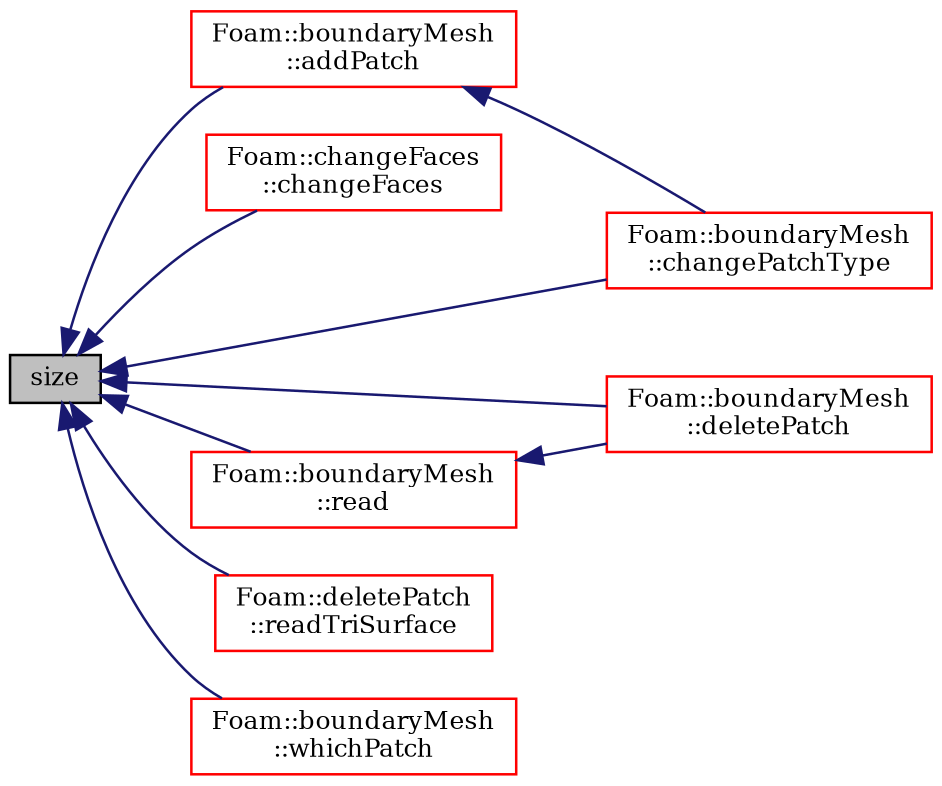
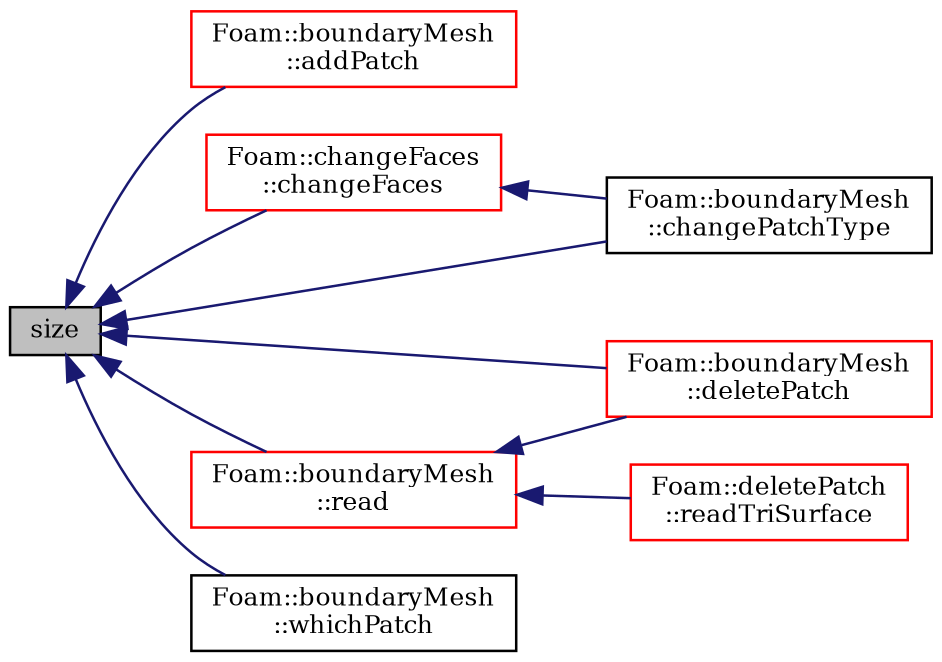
edge "Foam::boundaryMesh ::changePatchType" -> "Foam::boundaryMesh ::addPatch": now "Foam::boundaryMesh ::changePatchType" -> "Foam::changeFaces ::changeFaces"
node "Foam::boundaryMesh ::changePatchType": color red -> black
edge "Foam::deletePatch ::readTriSurface" -> "size": now "Foam::deletePatch ::readTriSurface" -> "Foam::boundaryMesh ::read"
node "Foam::boundaryMesh ::whichPatch": color red -> black
